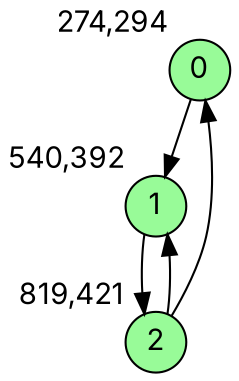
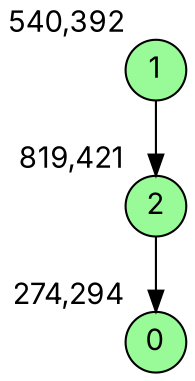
edge "0 274,294" -> "1 540,392": removed
edge "2 819,421" -> "1 540,392": removed
